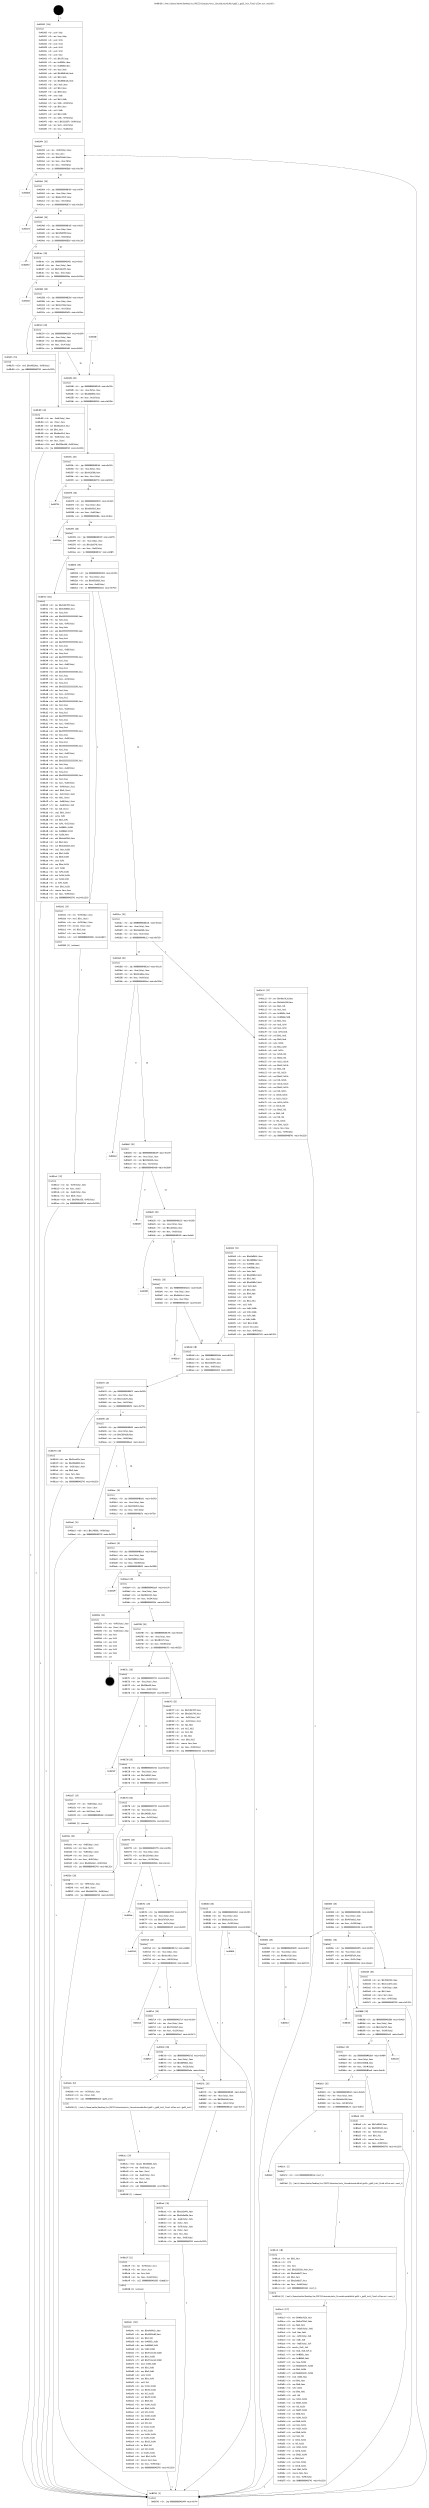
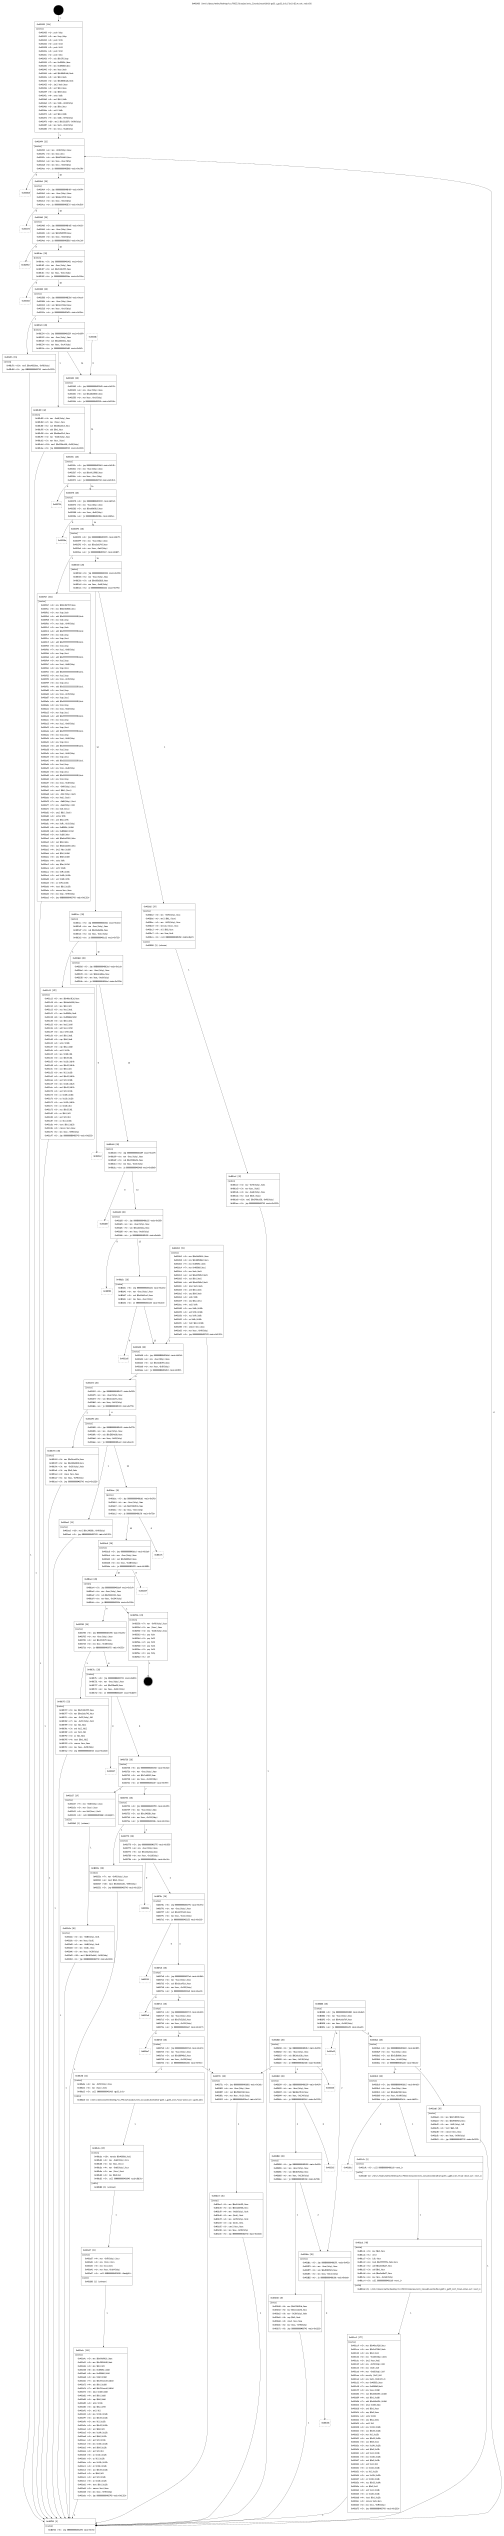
node "0x401b76": added
edge "0x401850 [28]" -> "0x401834 [28]": reversed
edge "0x40186c [28]" -> "0x401888 [28]": reversed
edge "0x401b3a [30]" -> "0x402743 [5]": added, label "1"
